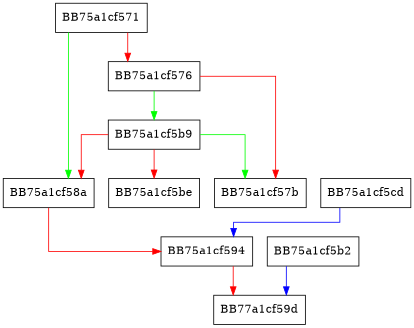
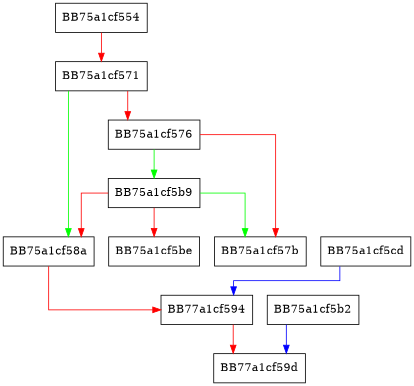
node "BB75a1cf554": added
node "BB75a1cf594": label "BB75a1cf594" -> "BB77a1cf594"
